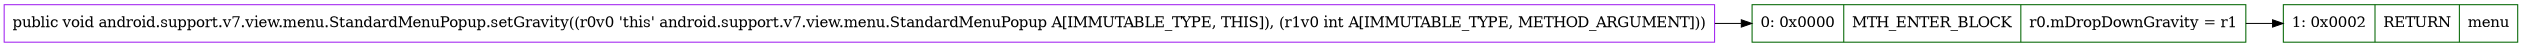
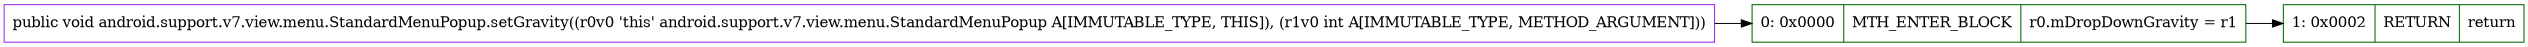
node "1: 0x0002": text "menu" -> "return"
